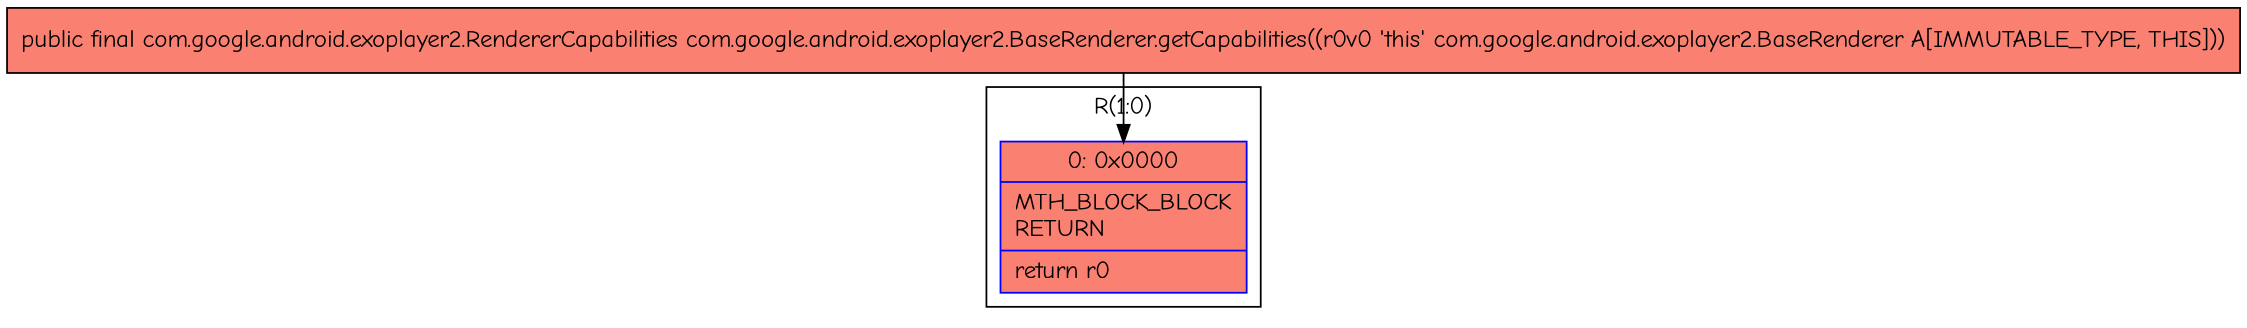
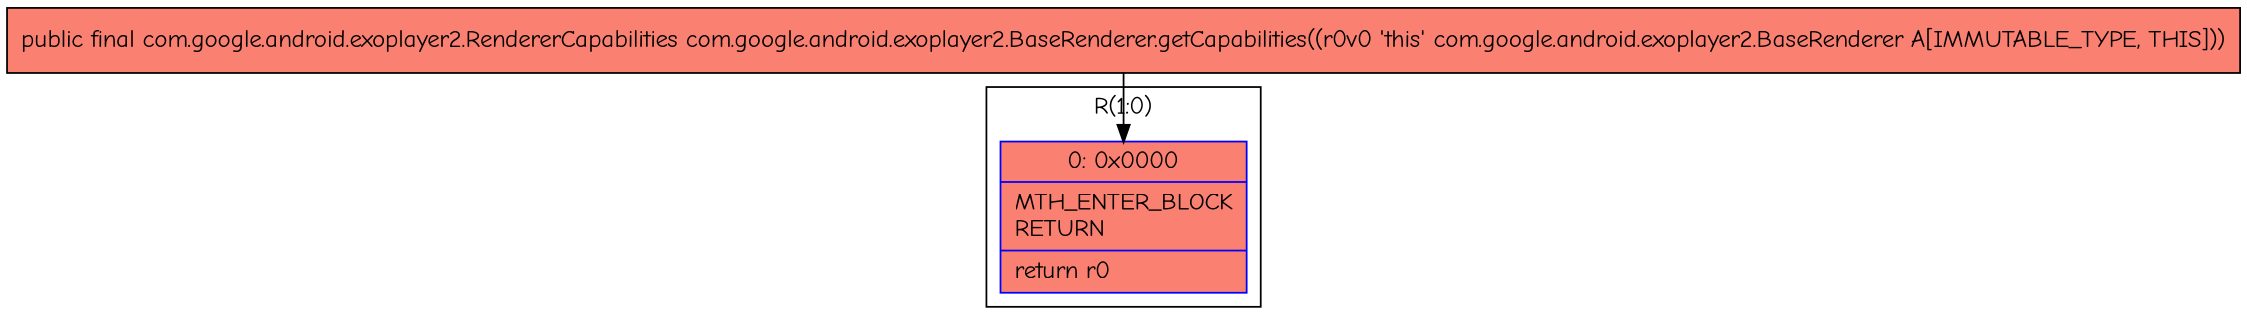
node "0: 0x0000": text "MTH_BLOCK_BLOCK" -> "MTH_ENTER_BLOCK"
